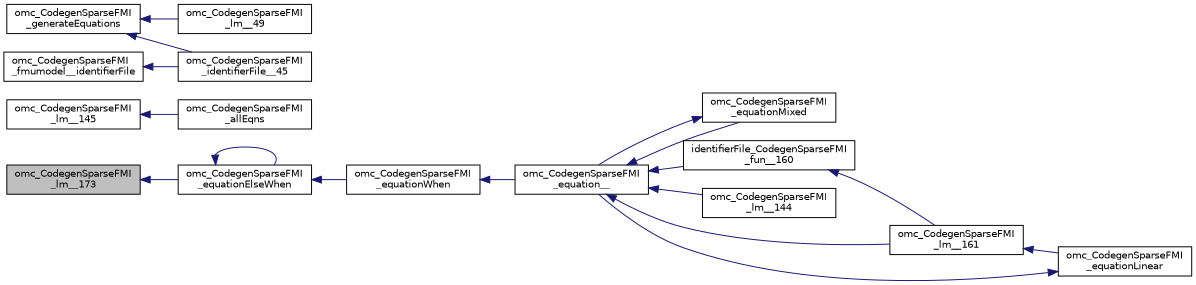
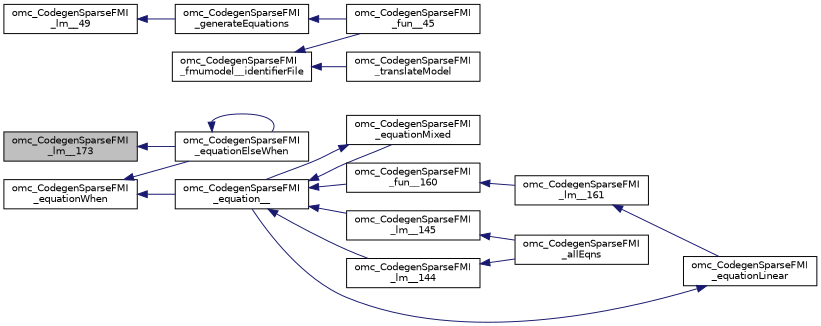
edge "omc_CodegenSparseFMI _lm__49" -> "omc_CodegenSparseFMI _generateEquations": reversed
node "omc_CodegenSparseFMI _identifierFile__45": label "omc_CodegenSparseFMI _identifierFile__45" -> "omc_CodegenSparseFMI _fun__45"
node "omc_CodegenSparseFMI _translateModel": added
node "identifierFile_CodegenSparseFMI _fun__160": label "identifierFile_CodegenSparseFMI _fun__160" -> "omc_CodegenSparseFMI _fun__160"
edge "omc_CodegenSparseFMI _equationWhen" -> "omc_CodegenSparseFMI _equationElseWhen": reversed
edge "omc_CodegenSparseFMI _lm__161" -> "omc_CodegenSparseFMI _equation__": now "omc_CodegenSparseFMI _lm__145" -> "omc_CodegenSparseFMI _equation__"
edge "omc_CodegenSparseFMI _allEqns" -> "omc_CodegenSparseFMI _lm__144": added
